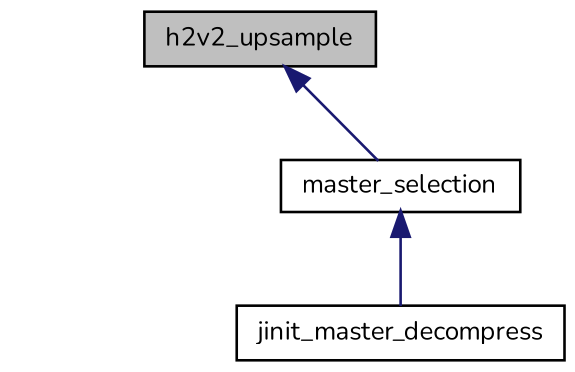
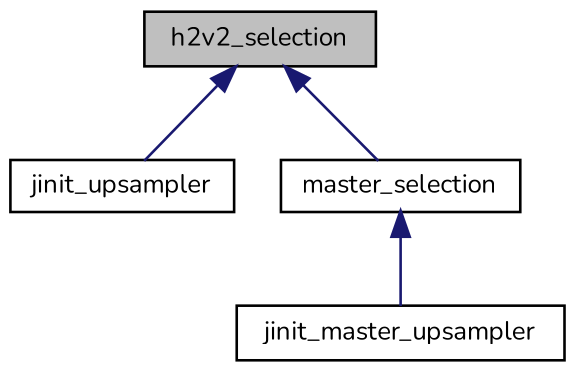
node "h2v2_upsample": label "h2v2_upsample" -> "h2v2_selection"
node "jinit_upsampler": added
node "jinit_master_decompress": label "jinit_master_decompress" -> "jinit_master_upsampler"
